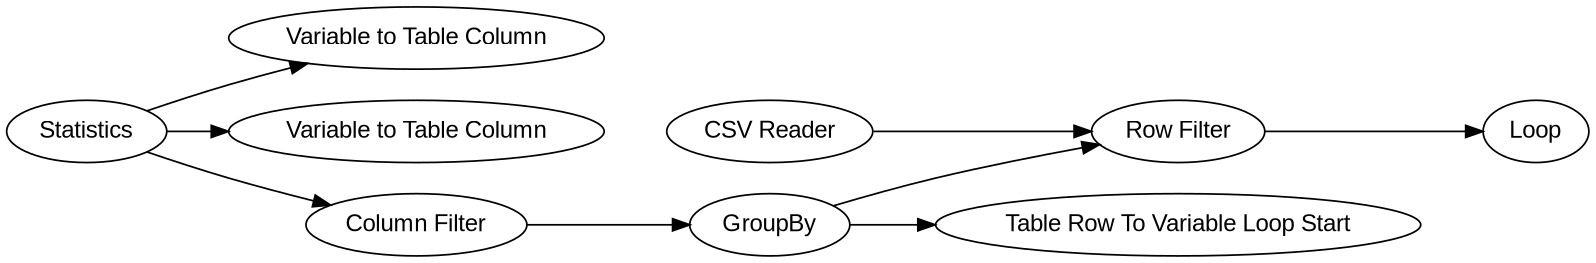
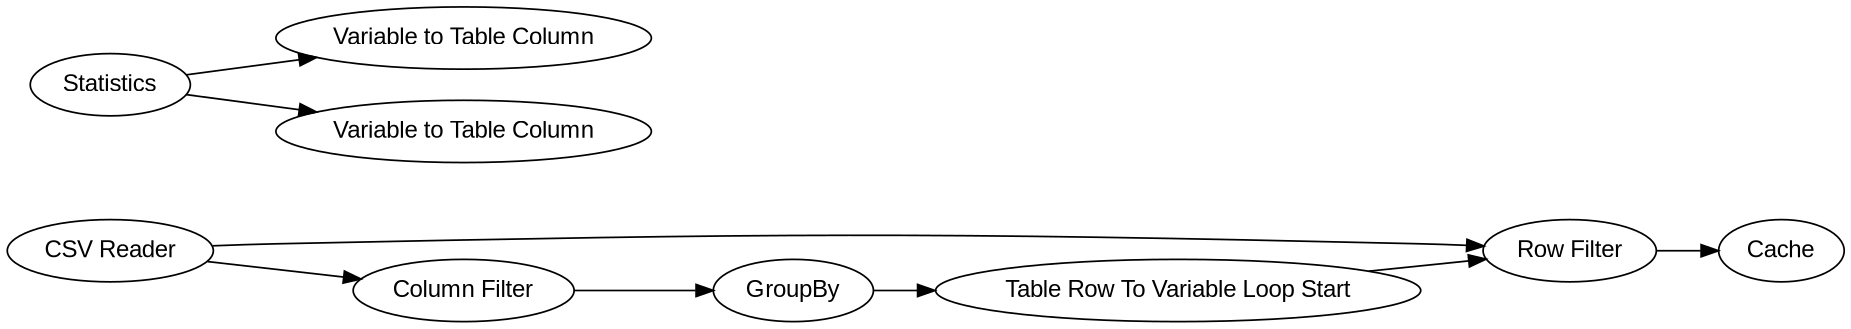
node "Loop": label "Loop" -> "Cache"
edge "GroupBy" -> "Row Filter": now "Table Row To Variable Loop Start" -> "Row Filter"
edge "Statistics" -> "Column Filter": now "CSV Reader" -> "Column Filter"
